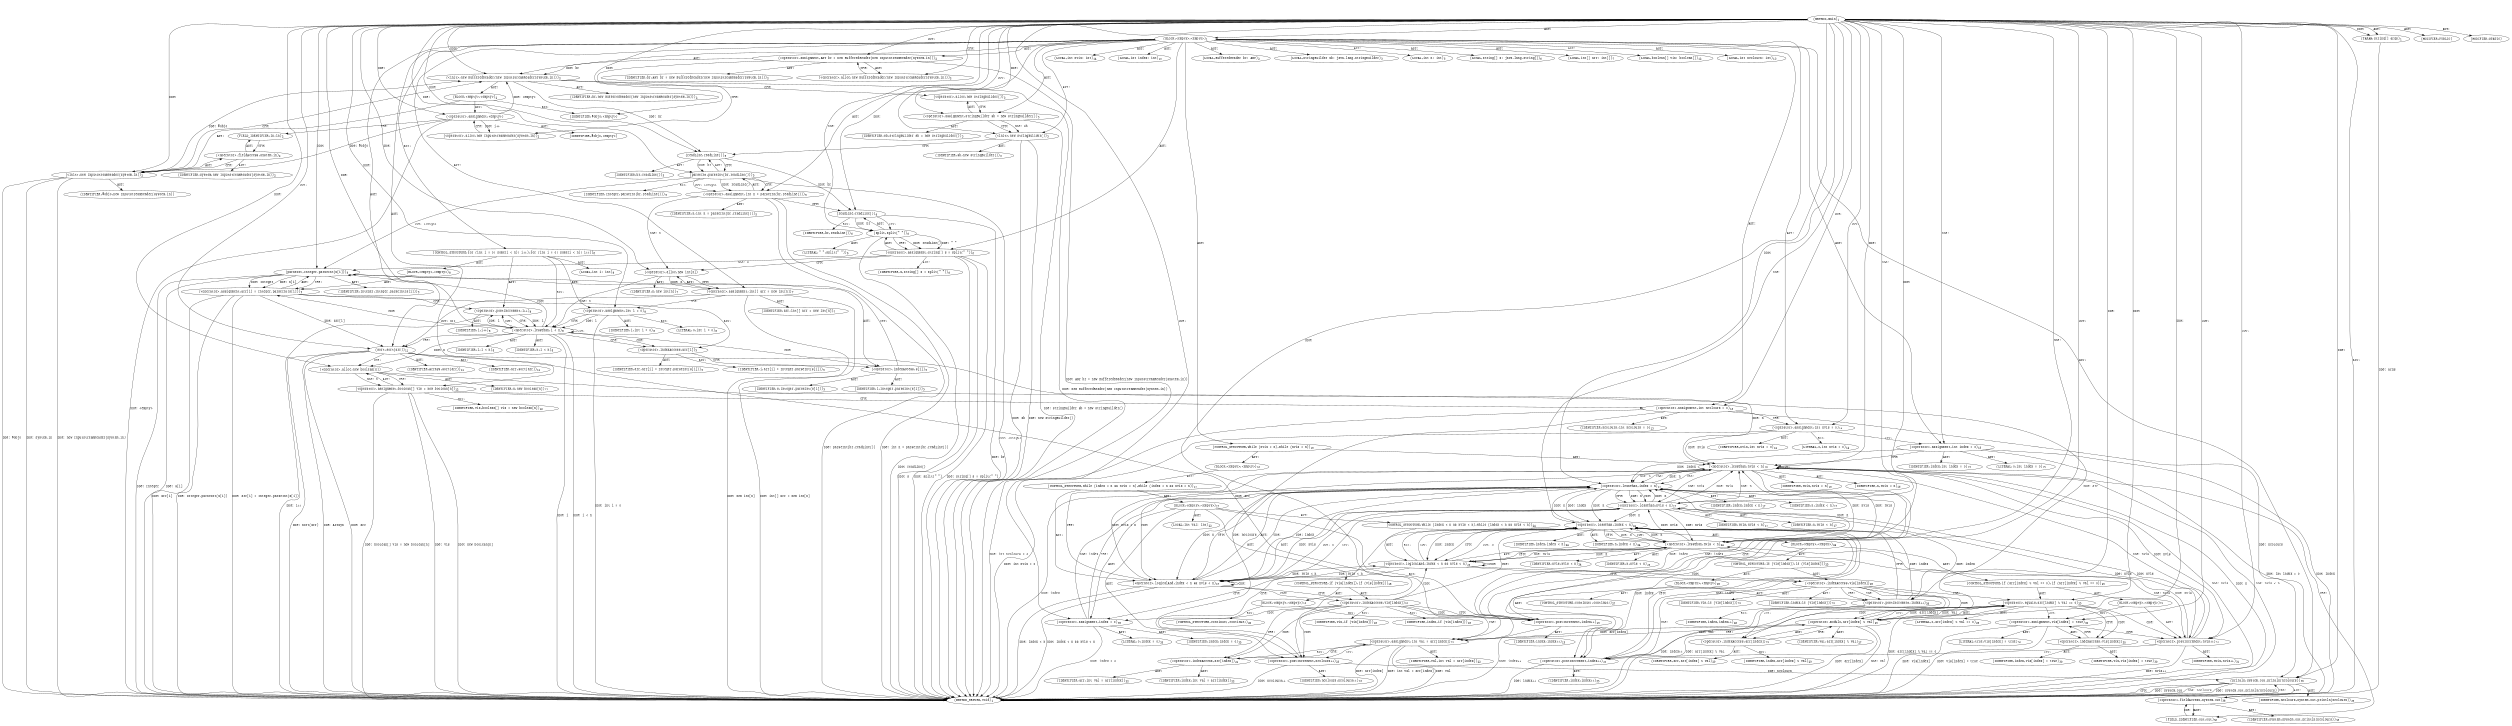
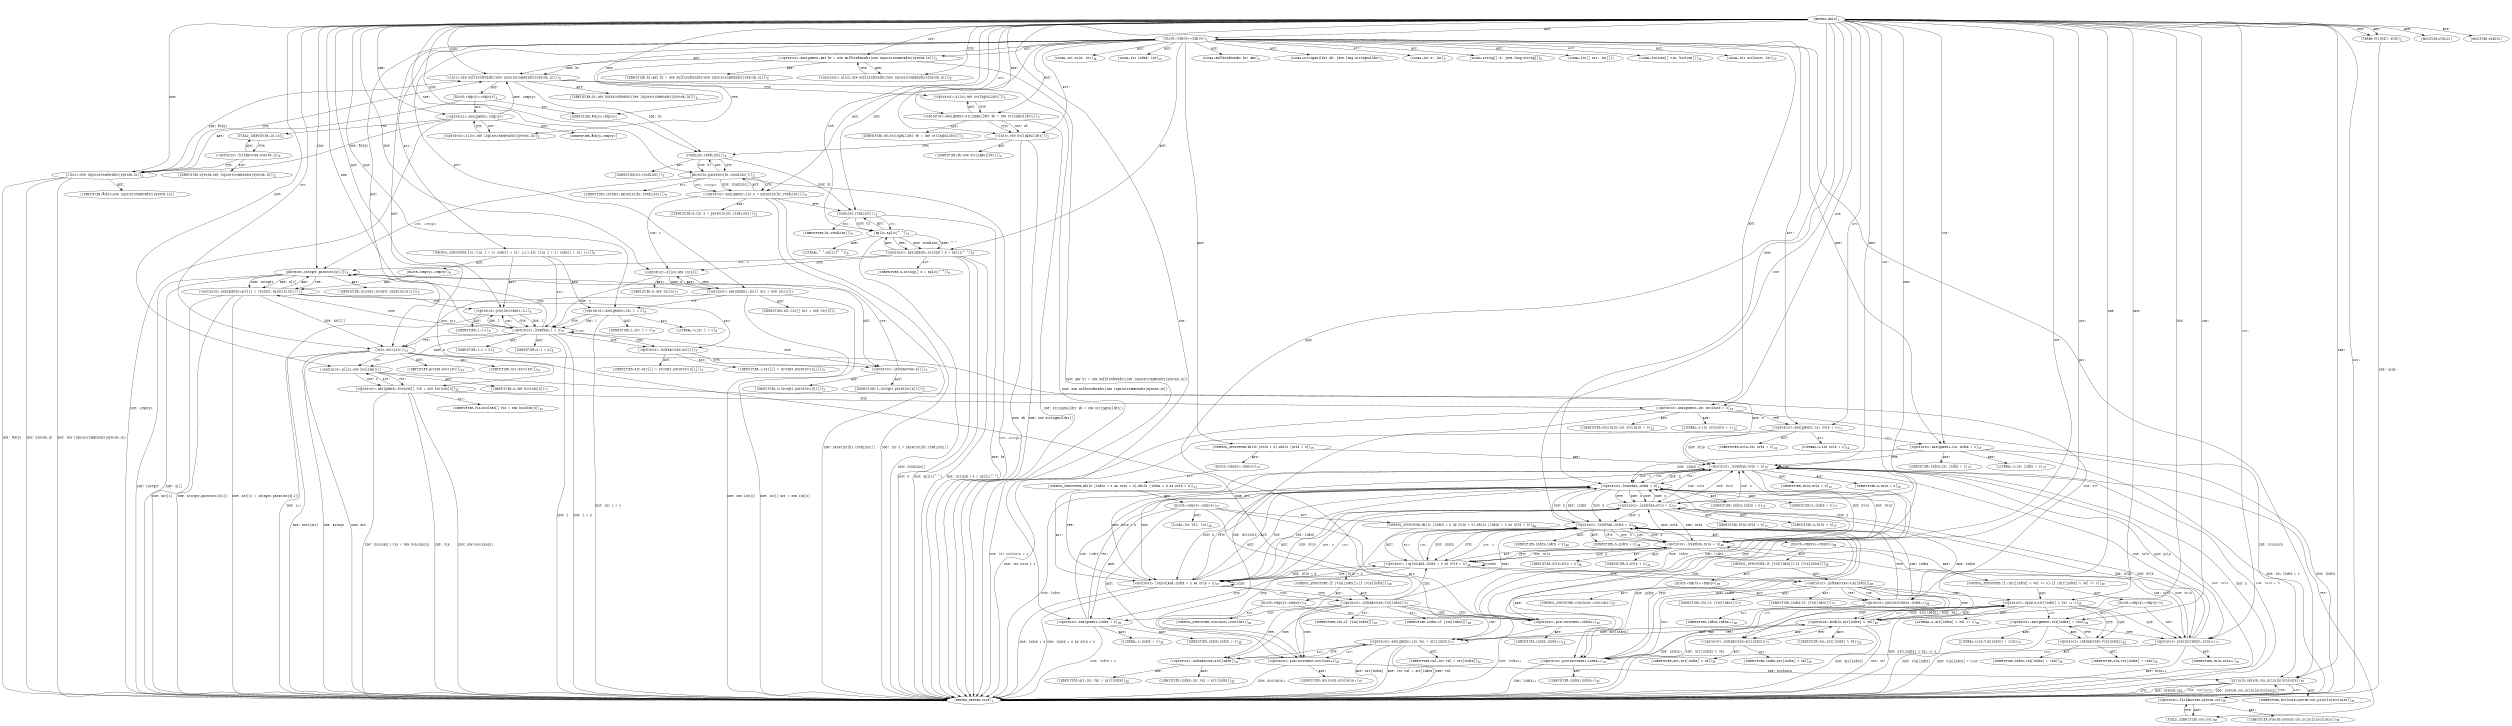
edge "(METHOD,main)" -> "(<operator>.postIncrement,i++)": added, label "DDG:"
edge "(<operator>.assignment,<empty>)" -> "(<operator>.alloc,new InputStreamReader(System.in))": label "DDG: i++" -> "AST: "
edge "(<init>,new InputStreamReader(System.in))" -> "(<operator>.fieldAccess,System.in)": removed, label "AST:"
node "(LOCAL,int i: int)": removed
node "(LITERAL,0,int nColours = 0)": added
edge "(FIELD_IDENTIFIER,out,out)" -> "(<operator>.fieldAccess,System.out)": label "DDG: s" -> "CFG: "
